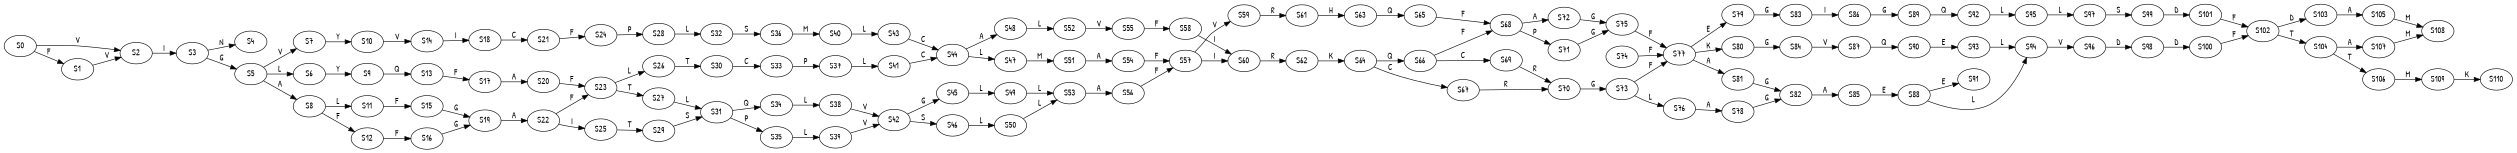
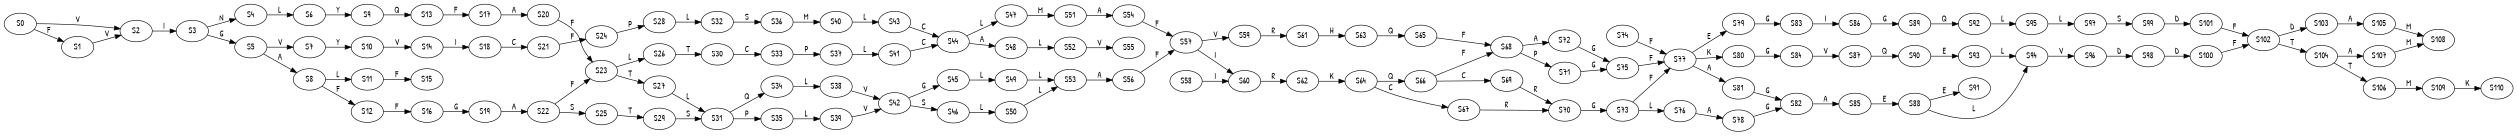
edge "S55" -> "S58": removed, label "F"
edge "S5" -> "S6": now "S4" -> "S6"
edge "S15" -> "S19": removed, label "G"
edge "S22" -> "S25": label "I" -> "S"
